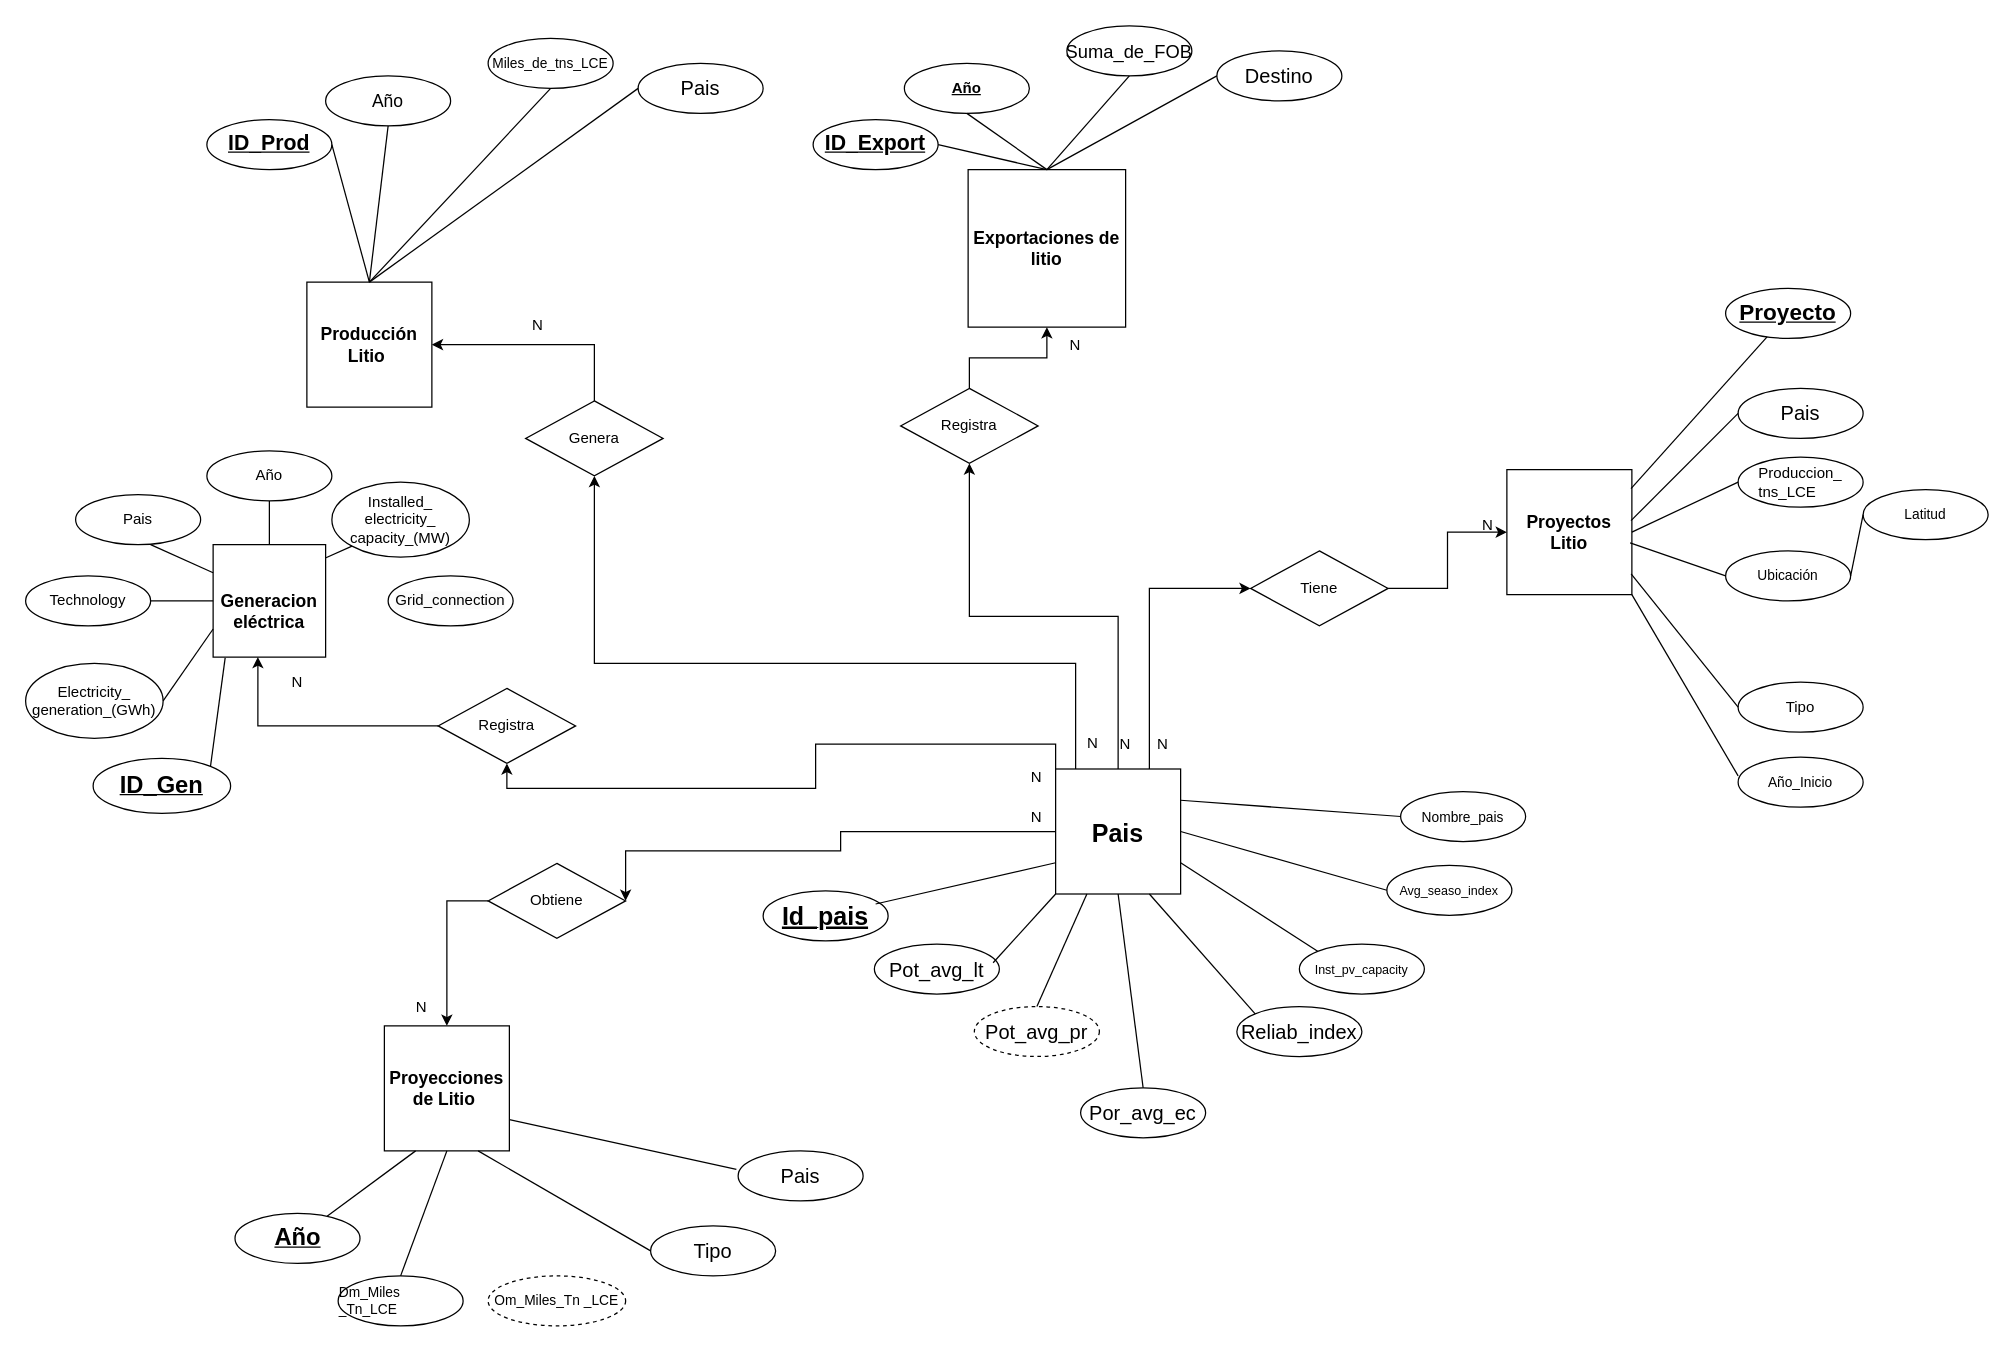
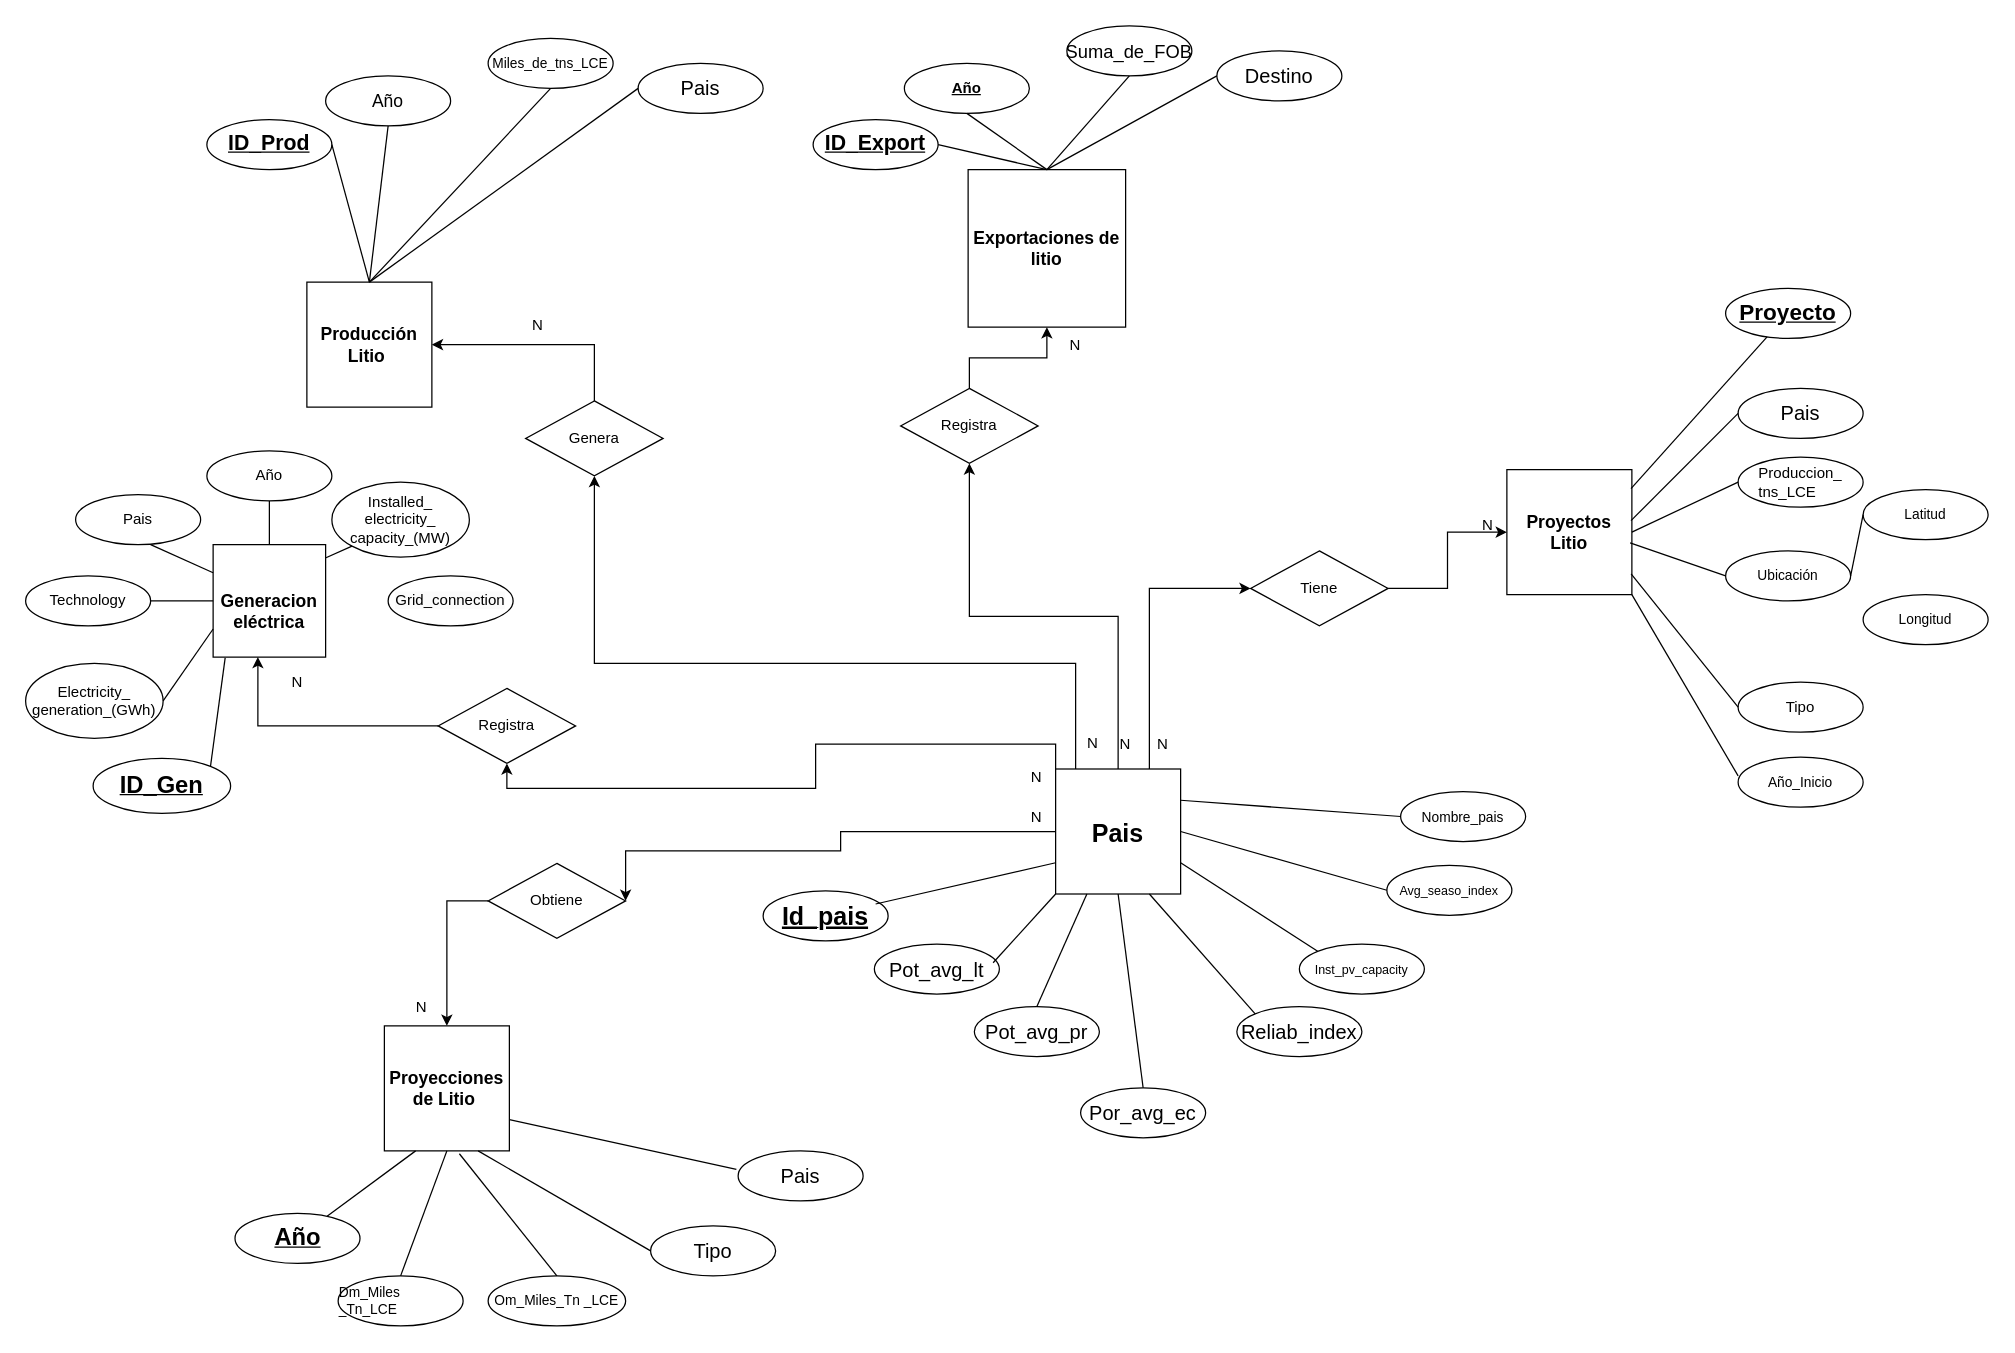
node "Longitud": added
node "Pot_avg_pr": style dashed -> solid
edge "Proyecciones de Litio" -- "Om_Miles_Tn _LCE": added
node "Om_Miles_Tn _LCE": style dashed -> solid
